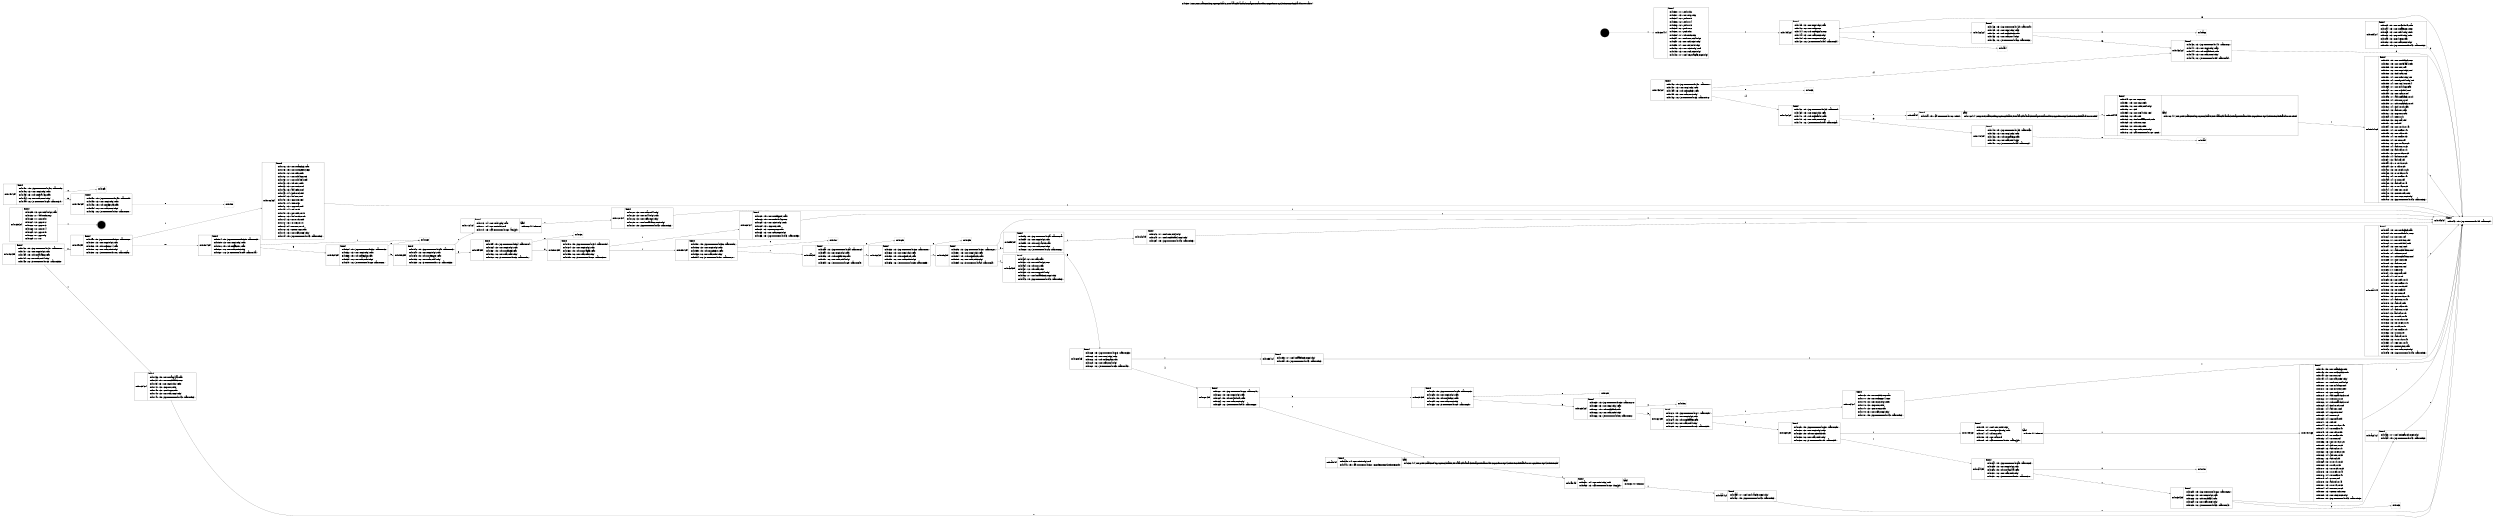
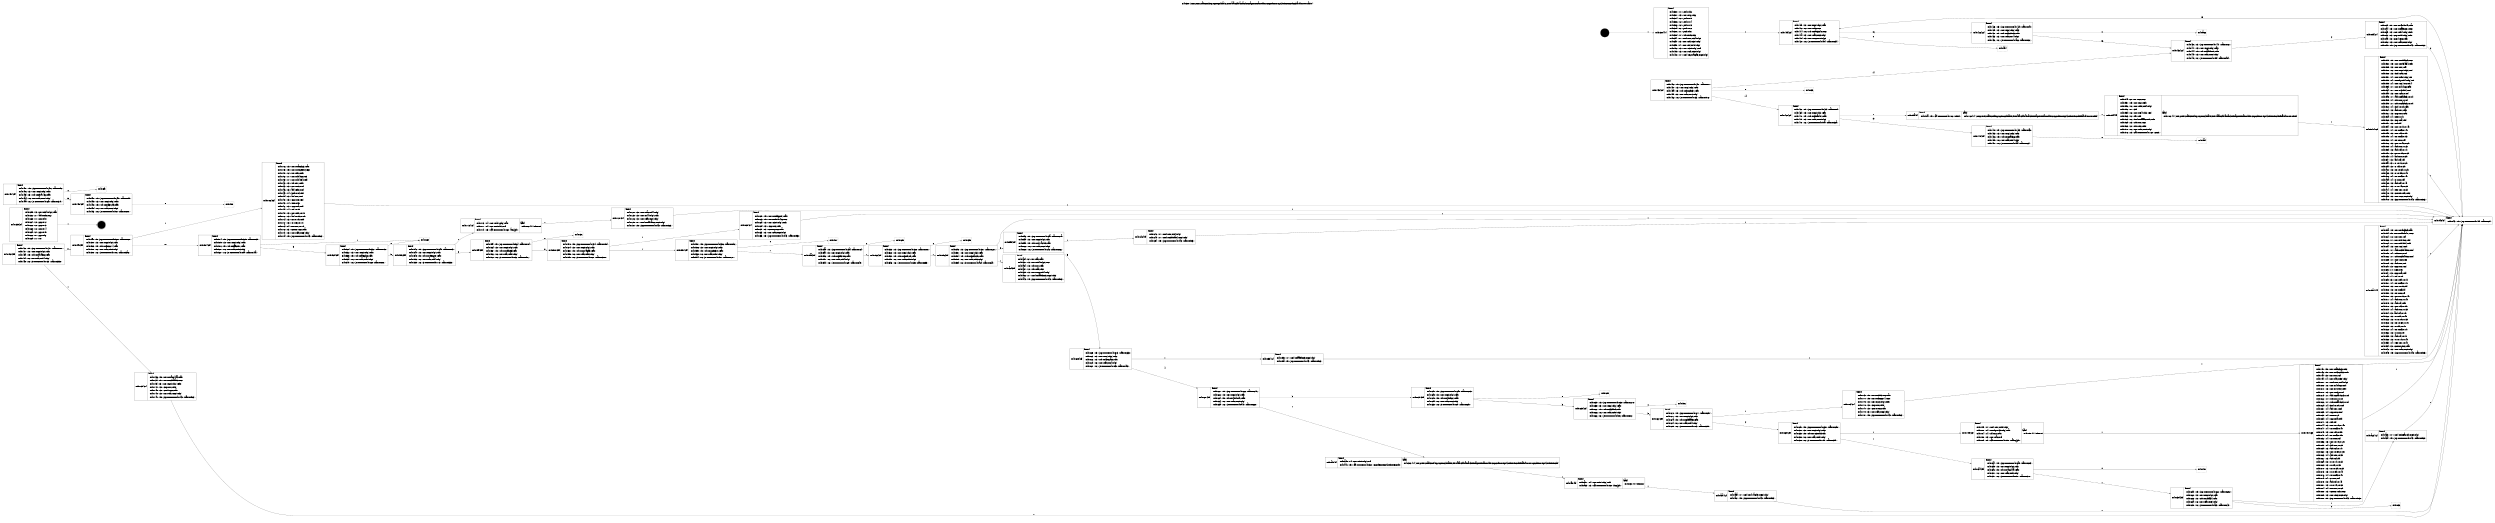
edge "0x40143c [22]" -> "0x401d43 [5]": now "0x40143c [22]" -> "0x40189f [27]"
edge "0x401c0b" -> "0x401640 [25]": reversed
